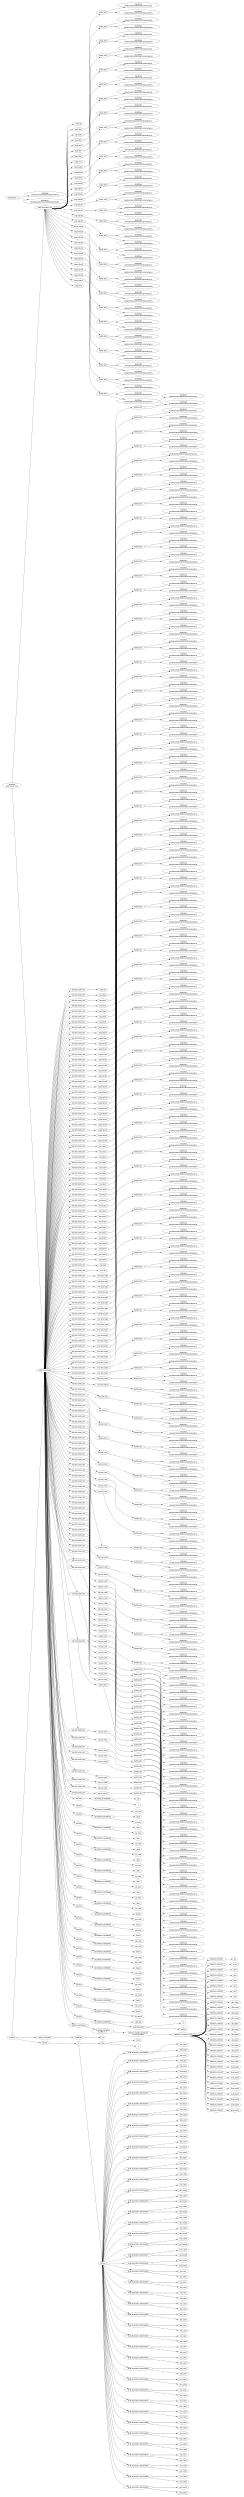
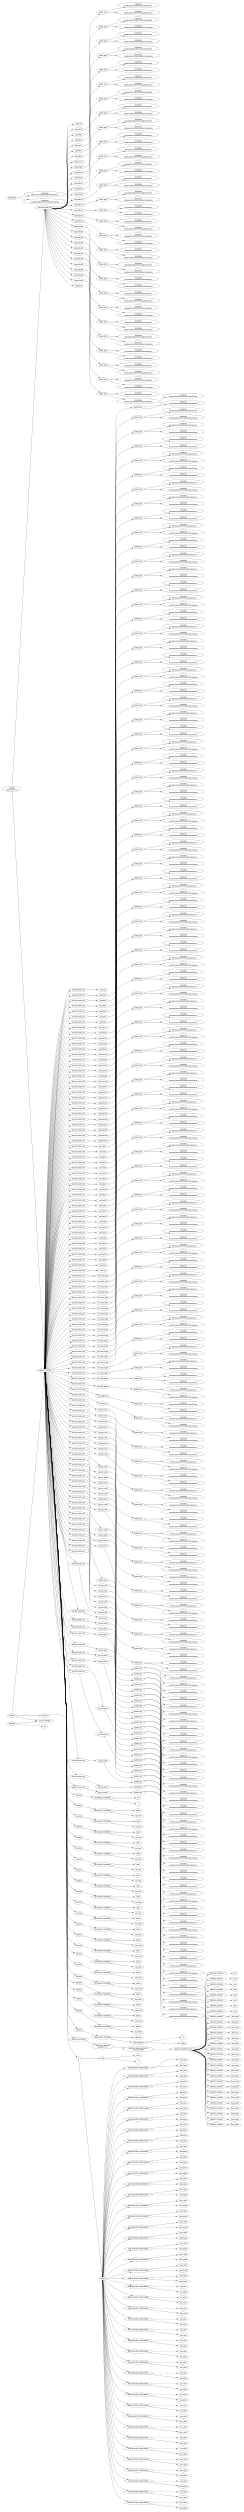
node "dout0": added
node "dout13": added
node "dout15": added
edge "DELAY_CONTROL" -> "POSEDGE": reversed
